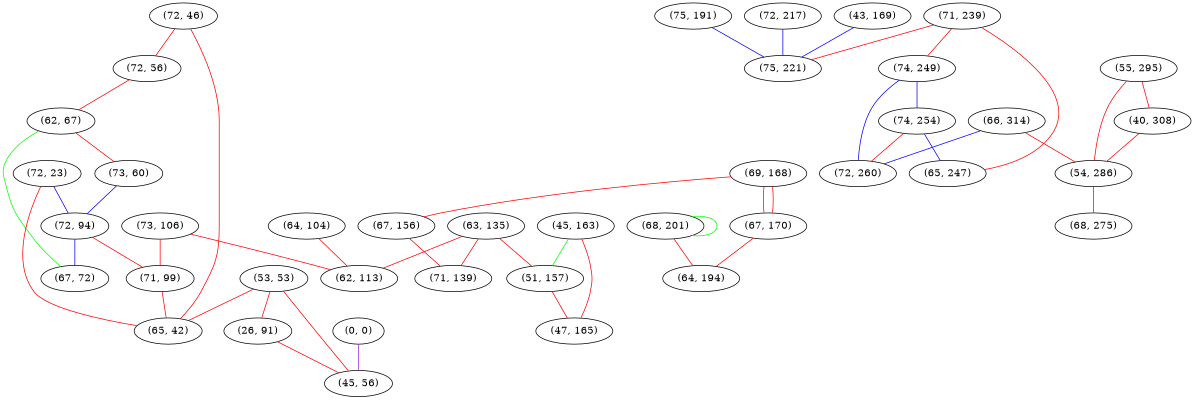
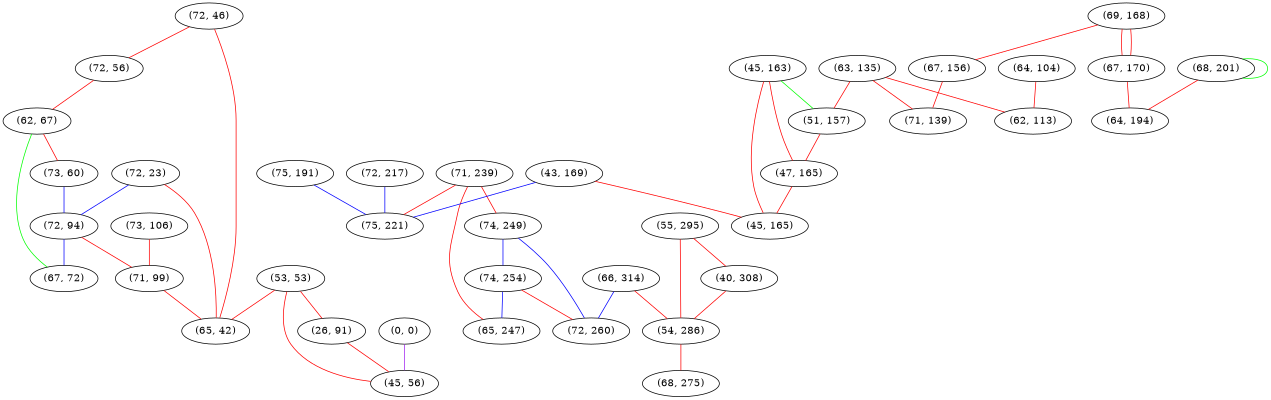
node "(45, 165)": added
edge "(73, 106)" -- "(62, 113)": removed
